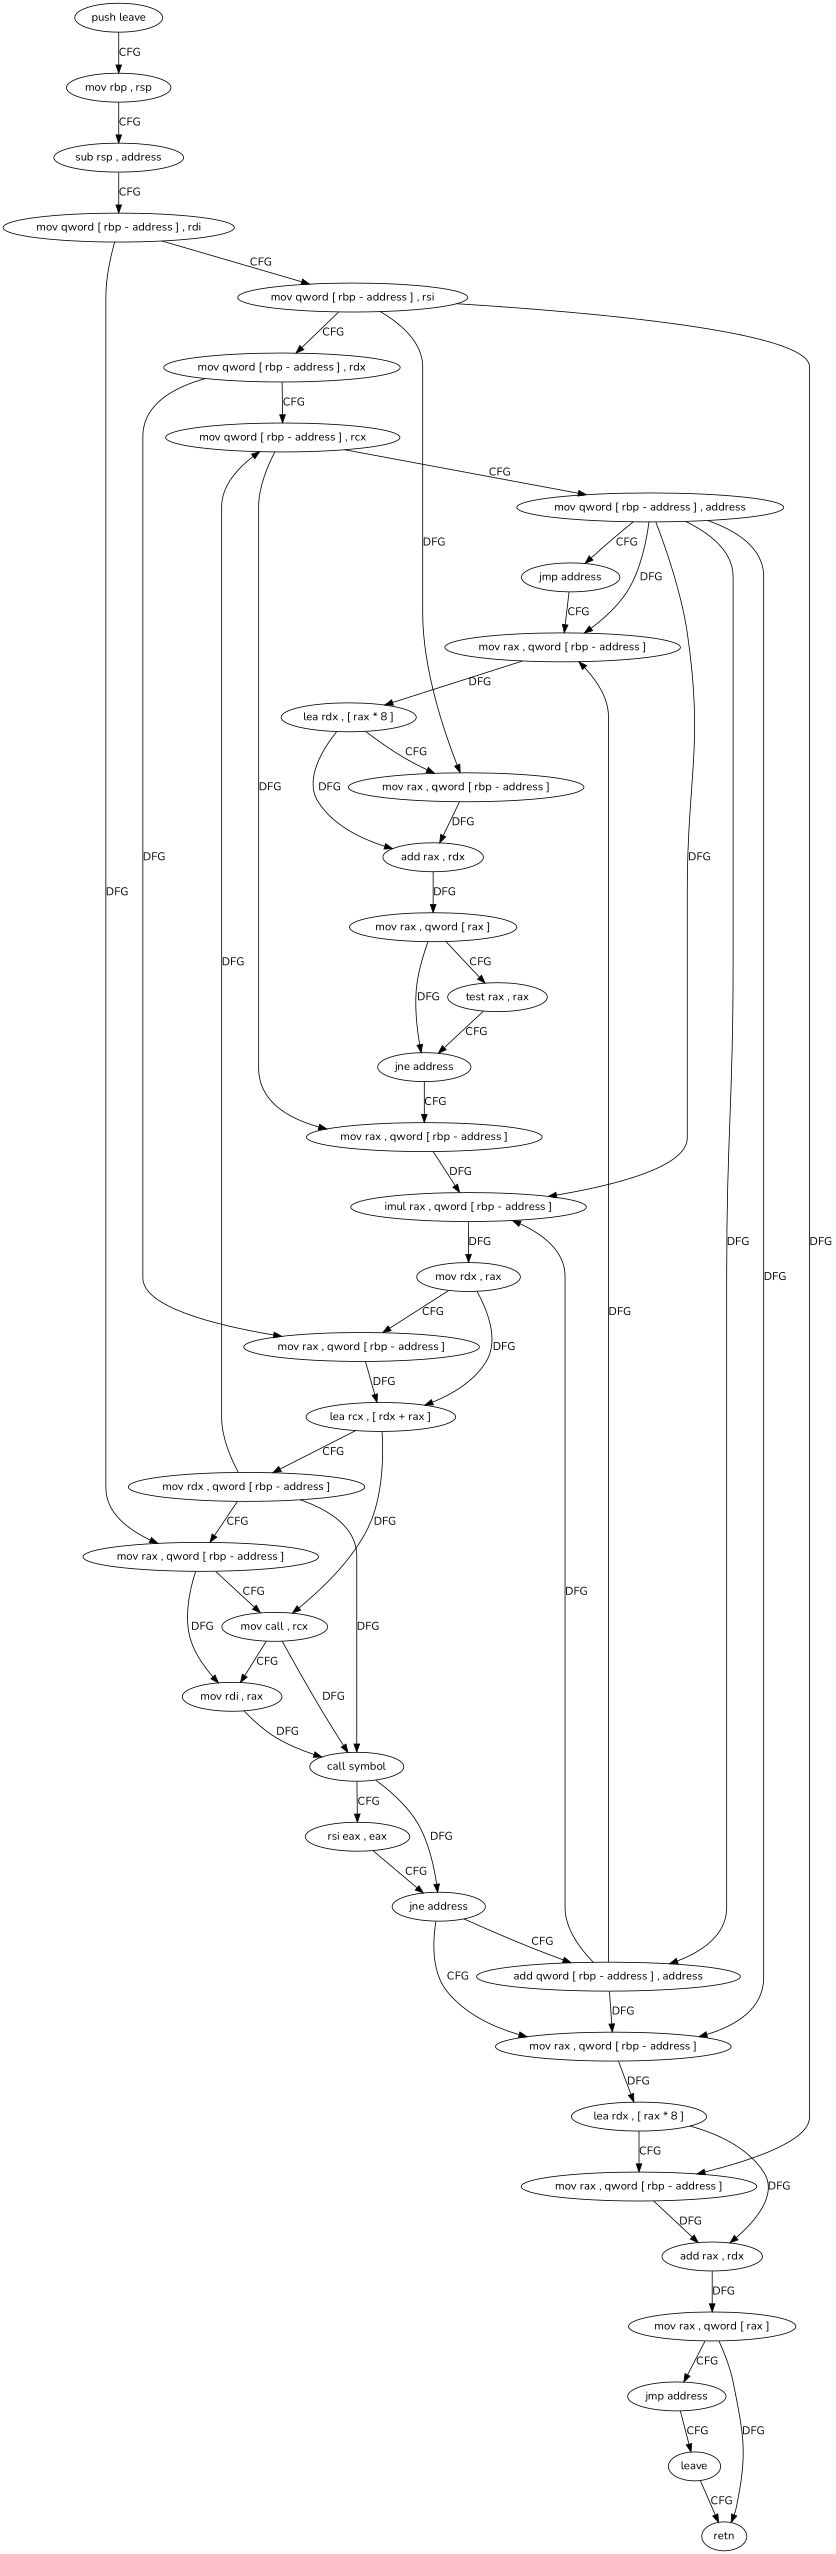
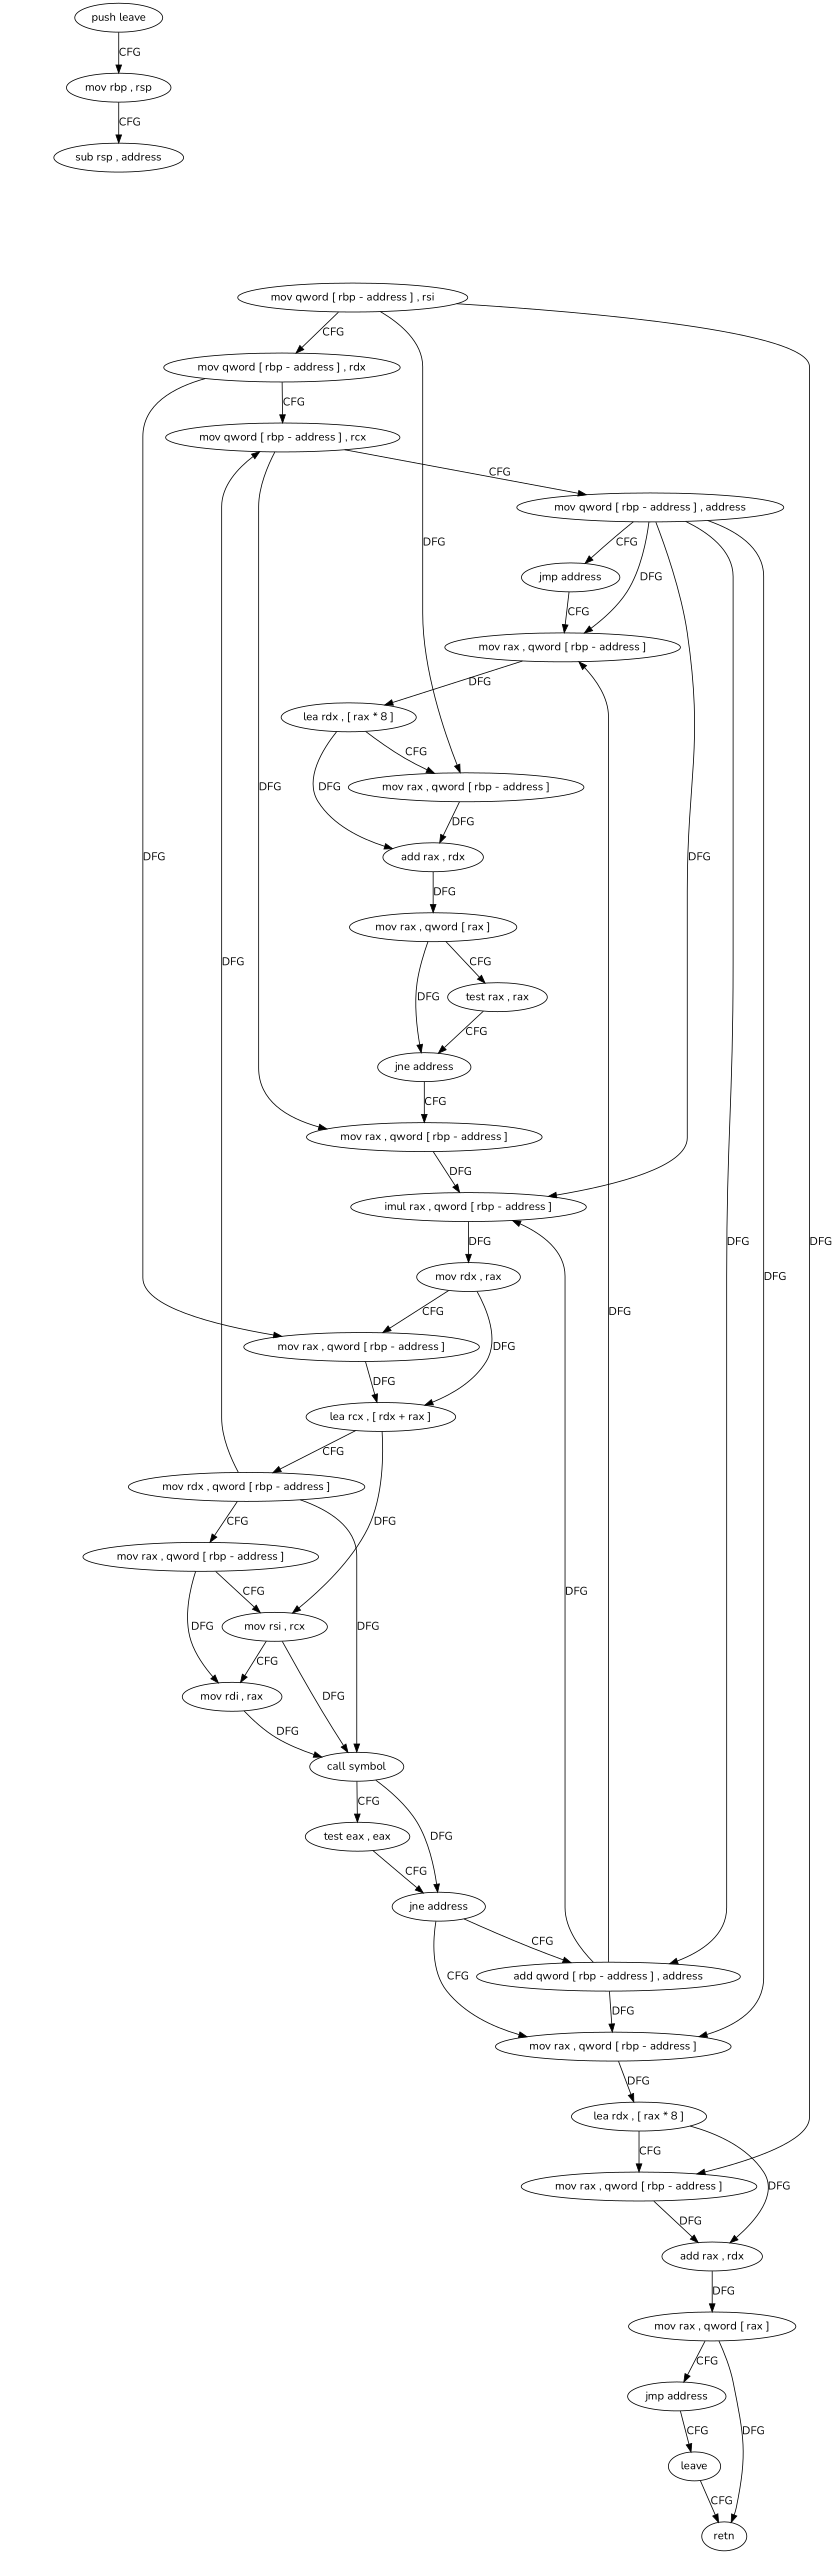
node "mov qword [ rbp - address ] , rdi": removed
node "mov call , rcx": label "mov call , rcx" -> "mov rsi , rcx"
node "rsi eax , eax": label "rsi eax , eax" -> "test eax , eax"
